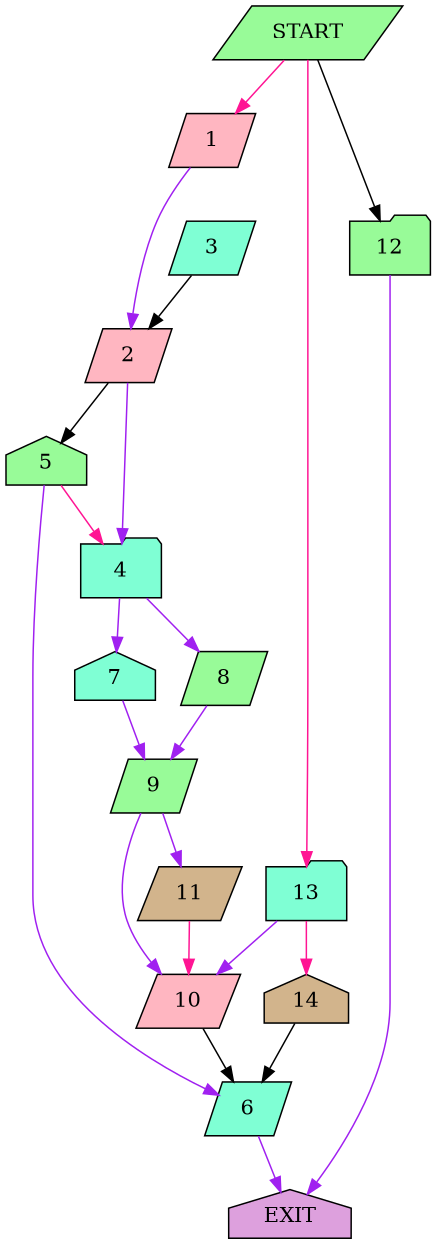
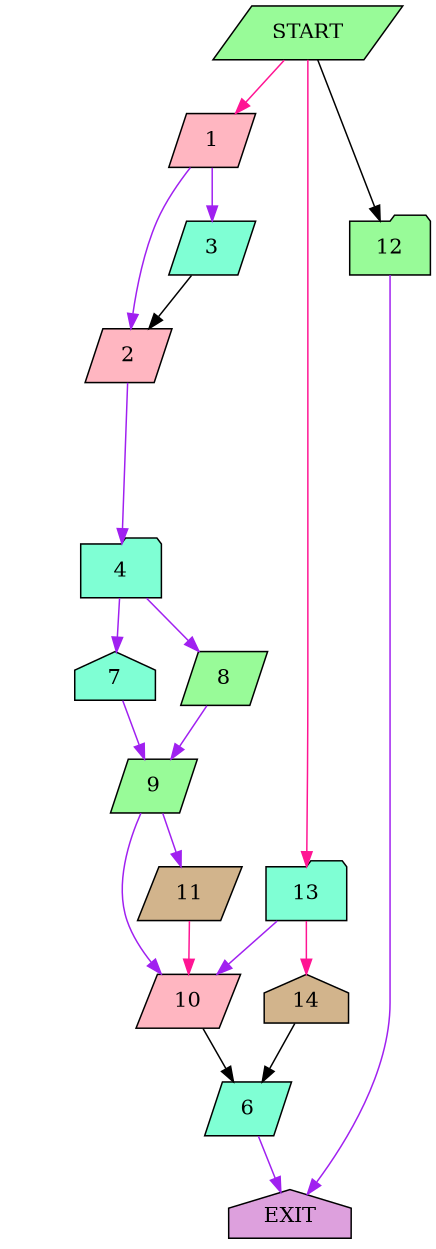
edge "1" -> "3": added
node "5": removed
